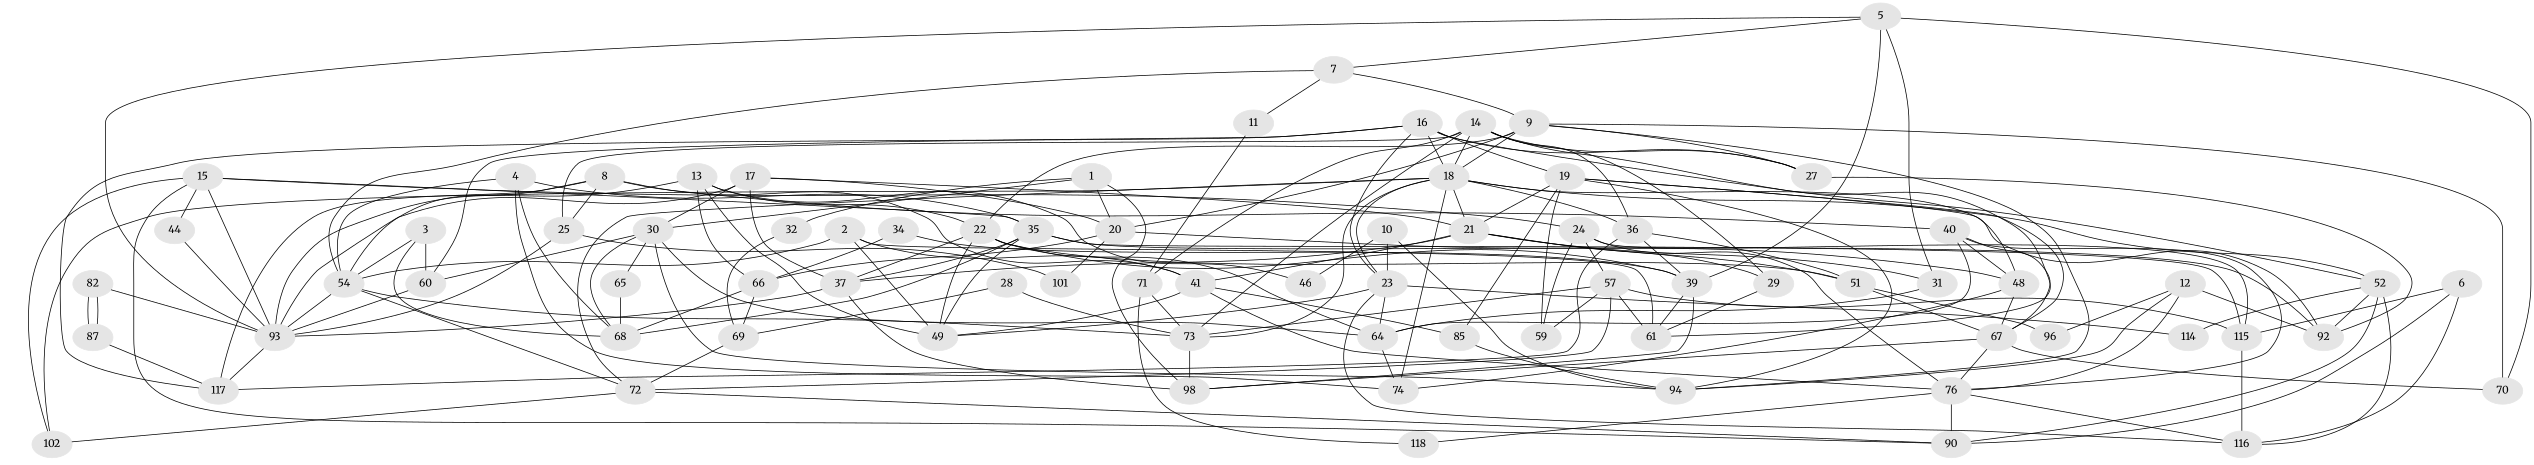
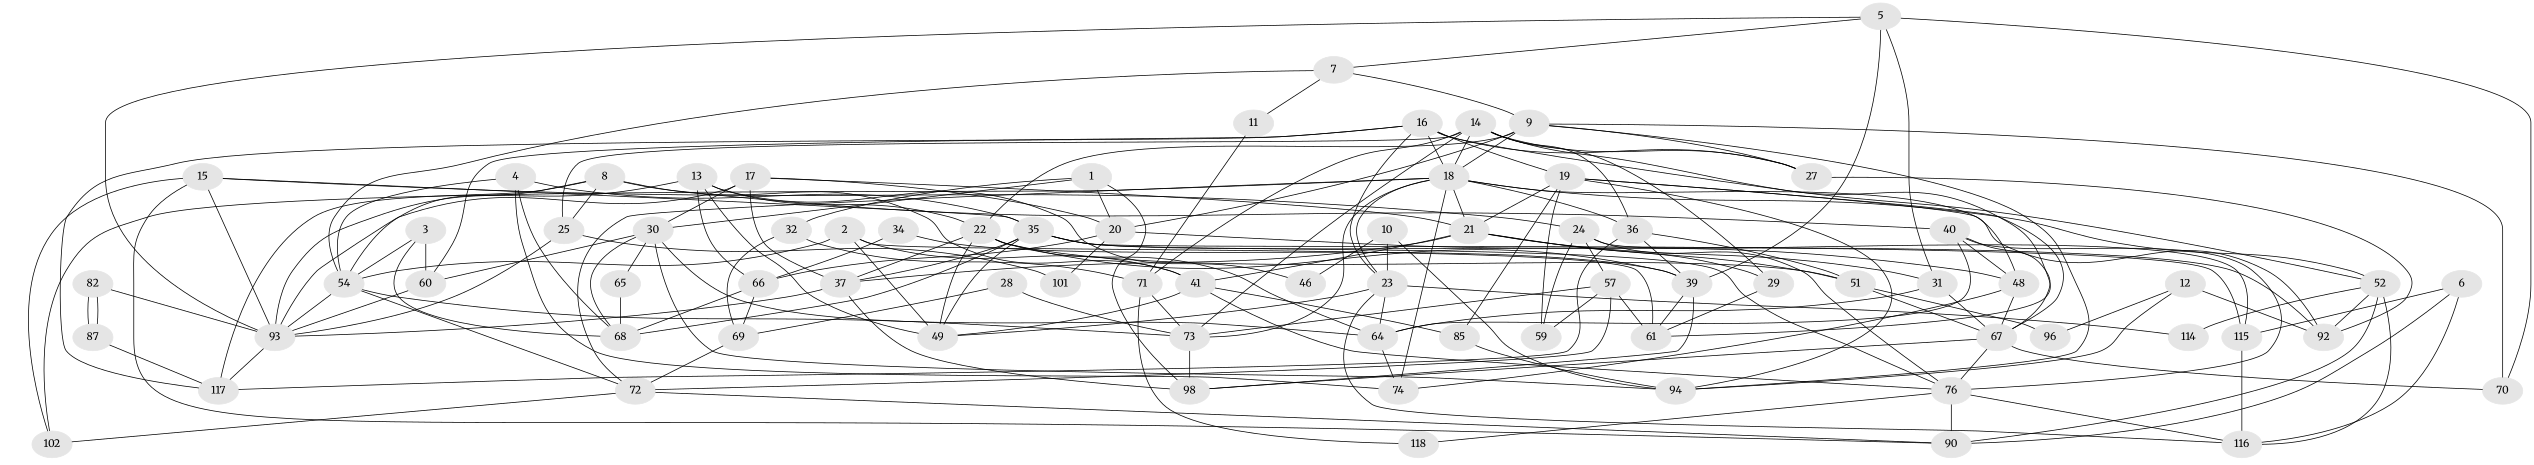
node "44": removed
edge "32" -- "71": added
edge "57" -- "115": removed
edge "31" -- "67": added
edge "12" -- "76": now "35" -- "76"
